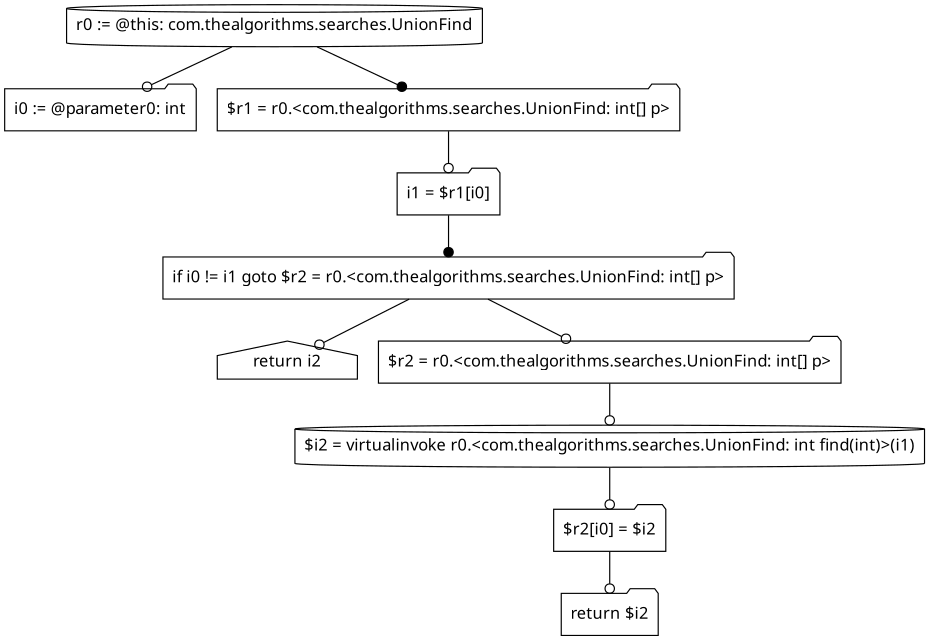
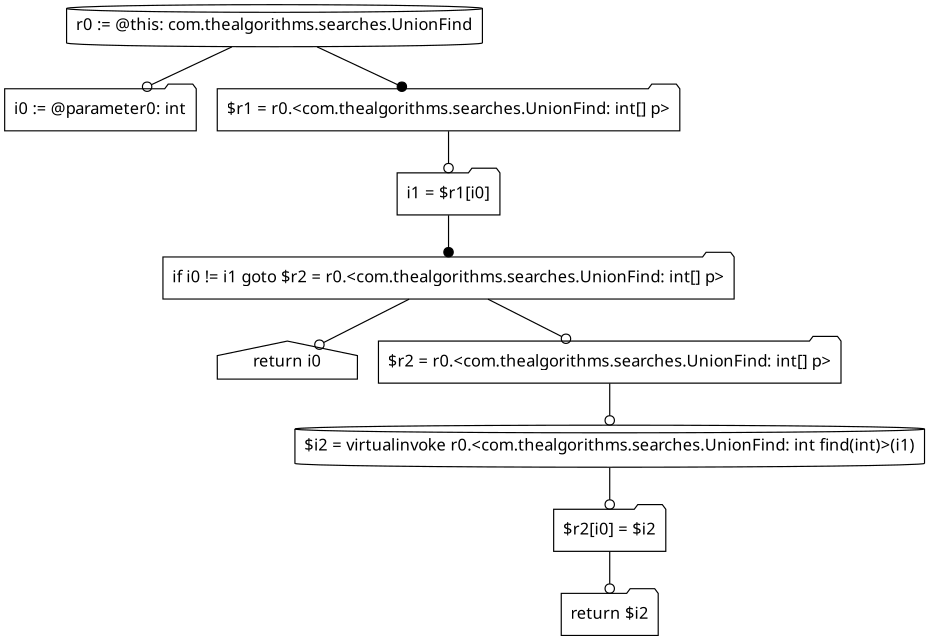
node "return i2": label "return i2" -> "return i0"
